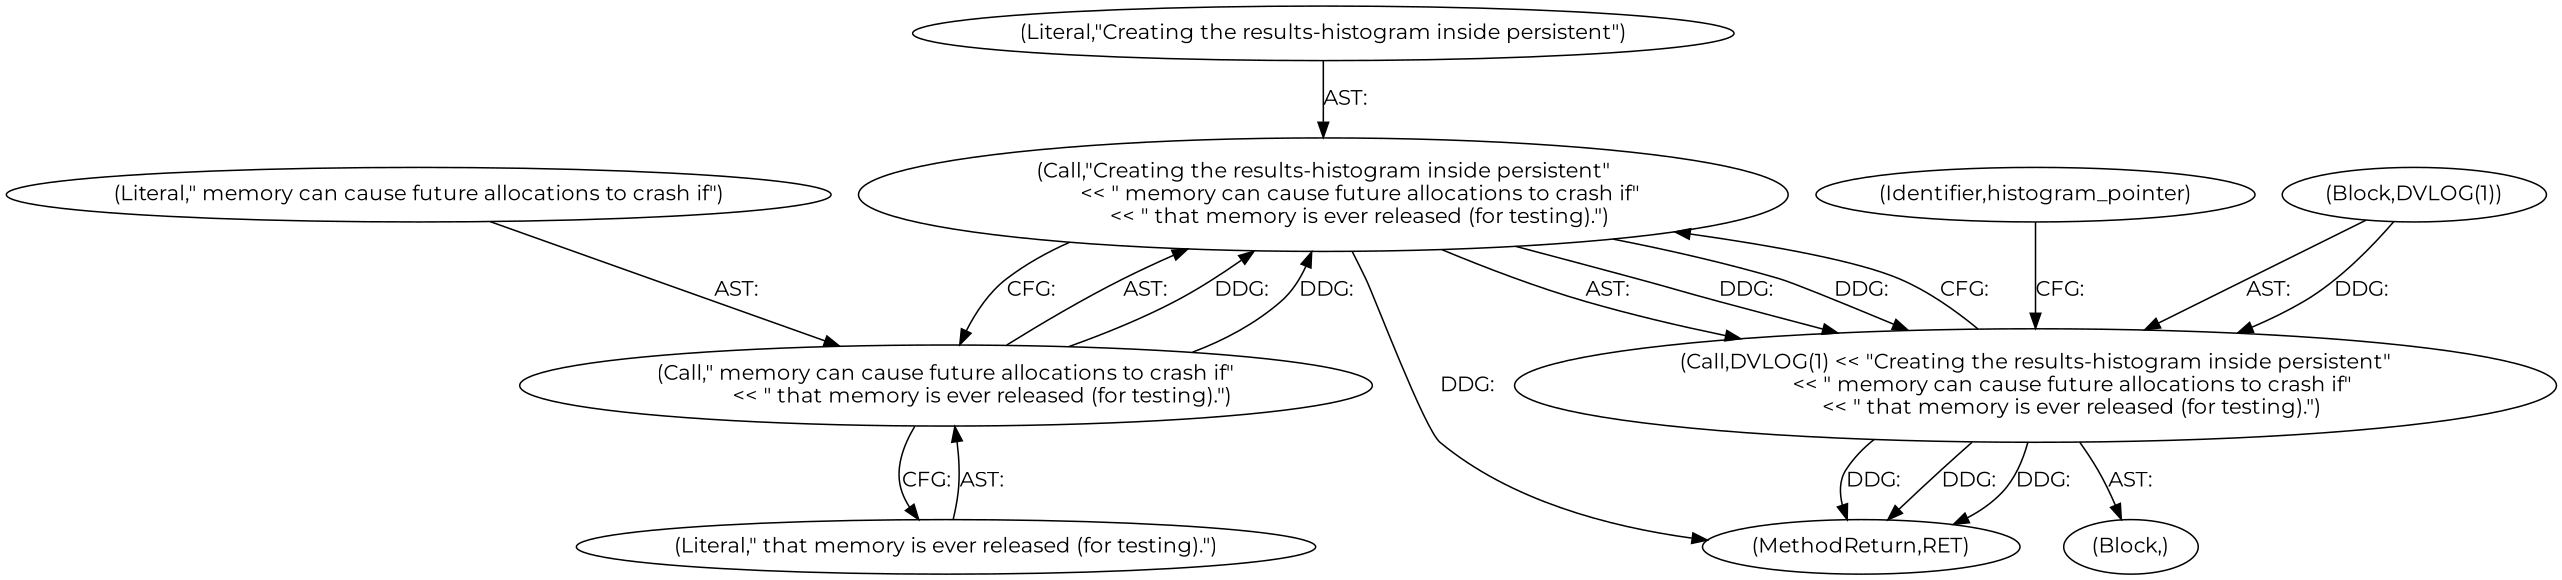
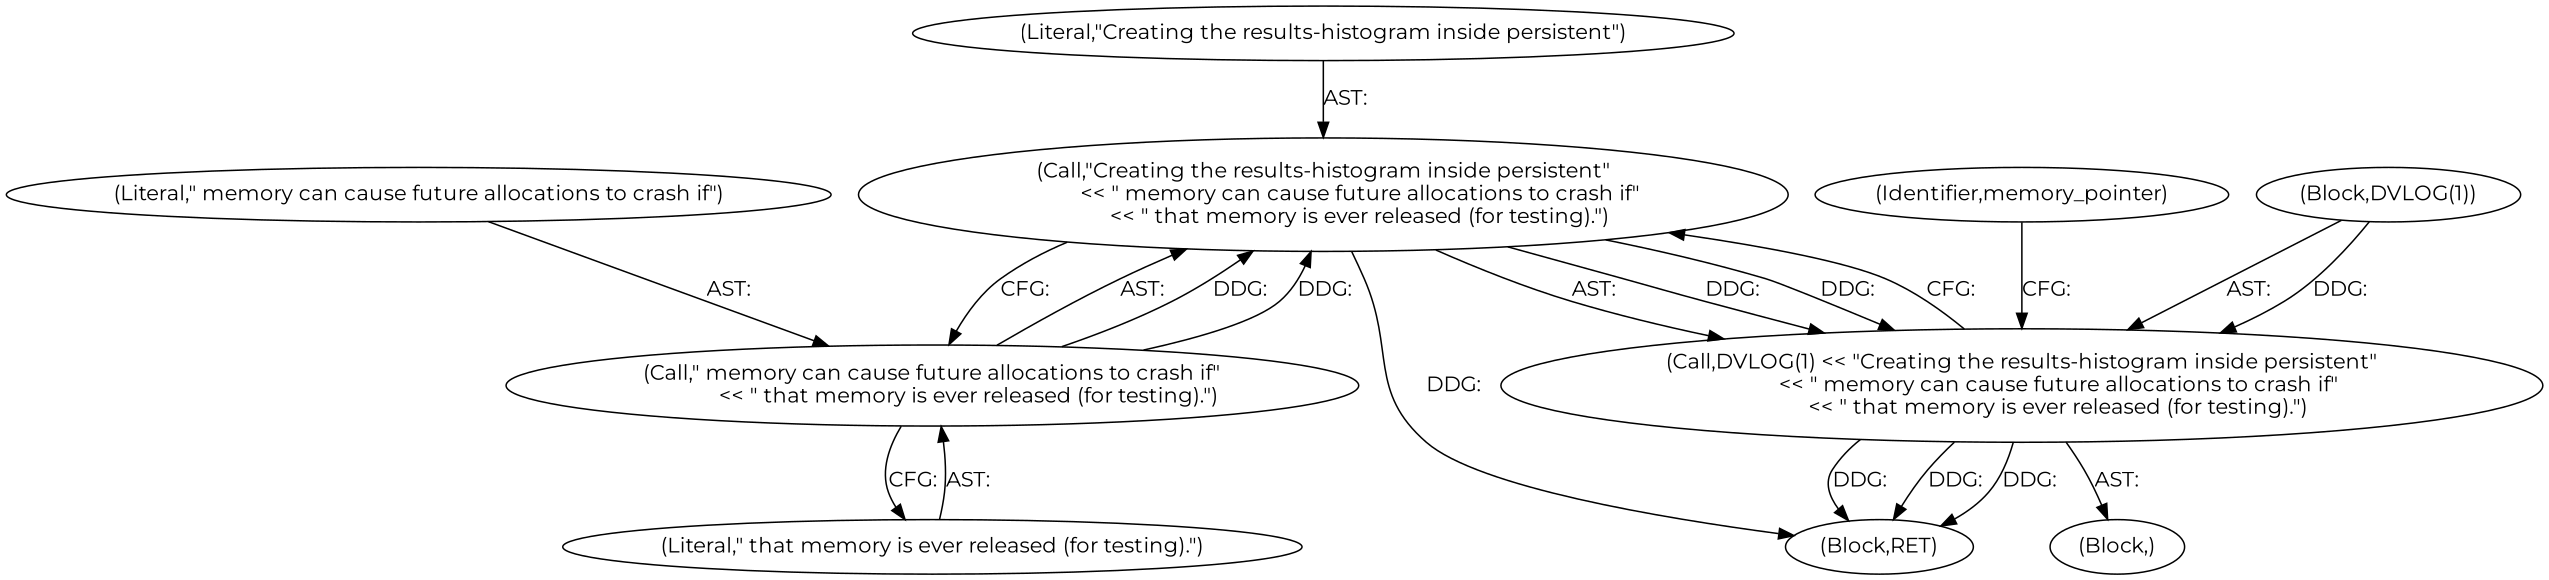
node "(Identifier,histogram_pointer)": label "(Identifier,histogram_pointer)" -> "(Identifier,memory_pointer)"
node "(MethodReturn,RET)": label "(MethodReturn,RET)" -> "(Block,RET)"
